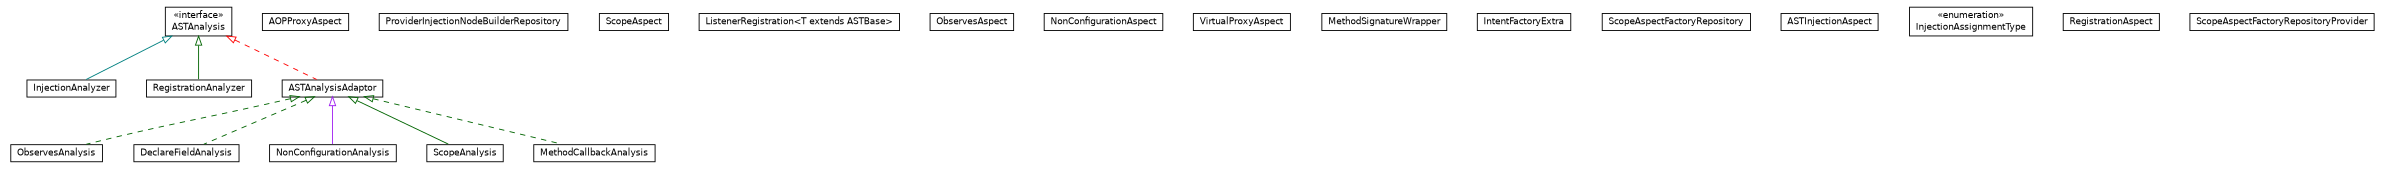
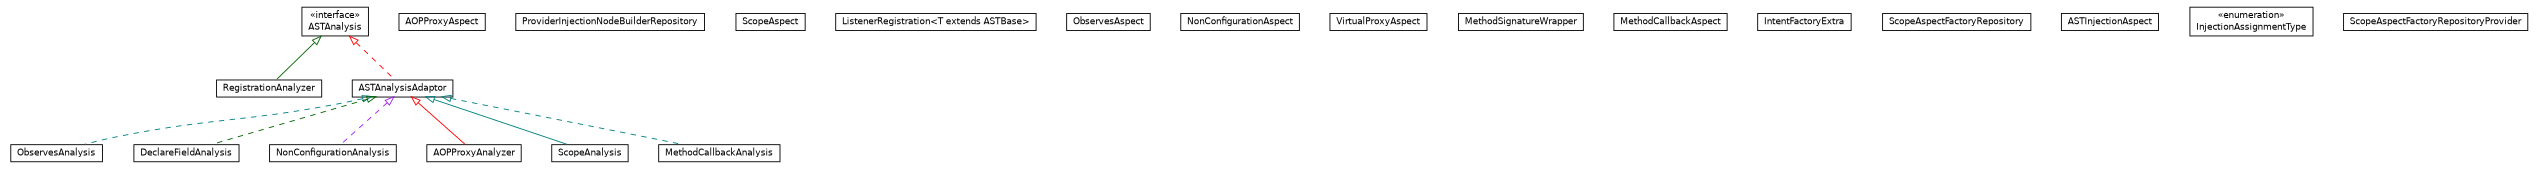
node "MethodCallbackAspect": added
node "RegistrationAspect": removed
node "InjectionAnalyzer": removed
edge "ObservesAnalysis" -> "ASTAnalysisAdaptor": color darkgreen -> teal
edge "MethodCallbackAnalysis" -> "ASTAnalysisAdaptor": color darkgreen -> teal
edge "ScopeAnalysis" -> "ASTAnalysisAdaptor": color darkgreen -> teal
edge "NonConfigurationAnalysis" -> "ASTAnalysisAdaptor": style solid -> dashed
node "AOPProxyAnalyzer": added
